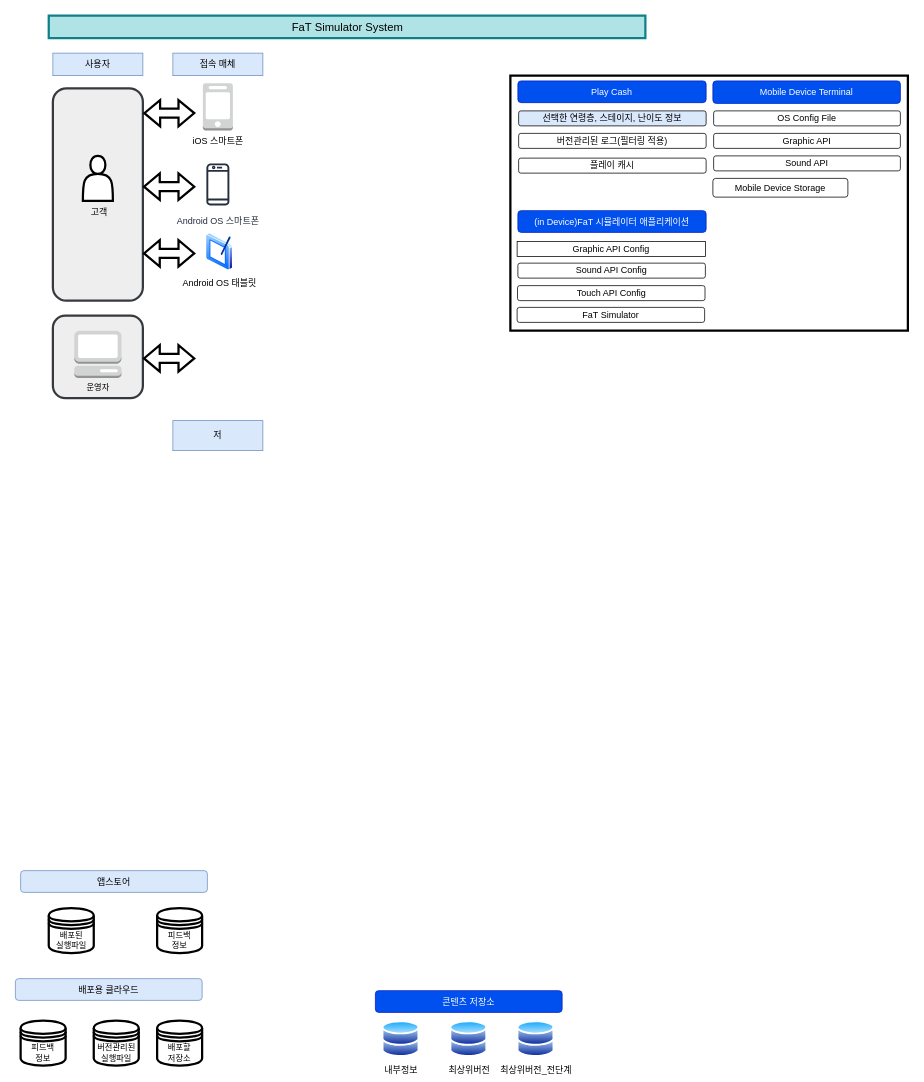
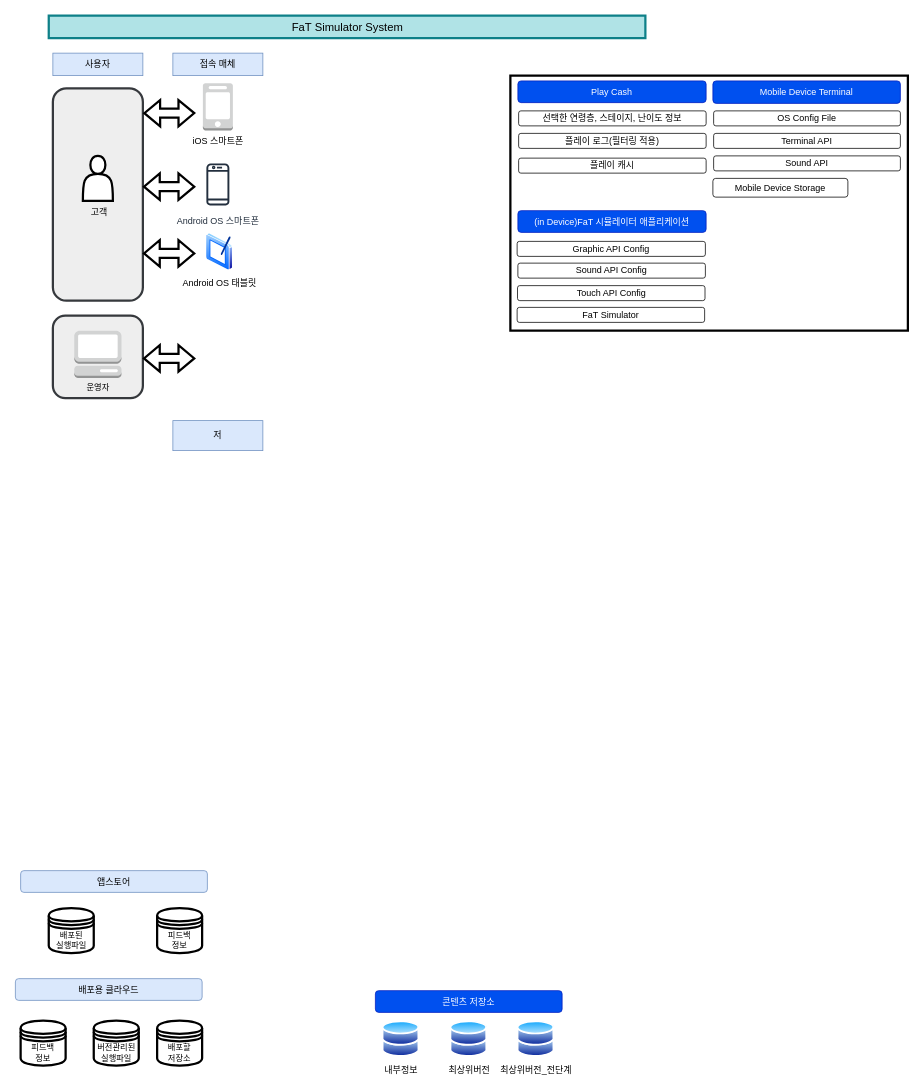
node "선택한 연령층, 스테이지, 난이도 정보": fillcolor #dae8fc -> #ffffff
node "버전관리된 로그(필터링 적용)": label "버전관리된 로그(필터링 적용)" -> "플레이 로그(필터링 적용)"
node "Graphic API": label "Graphic API" -> "Terminal API"
node "Graphic API Config": shape rectangle -> rounded rectangle
